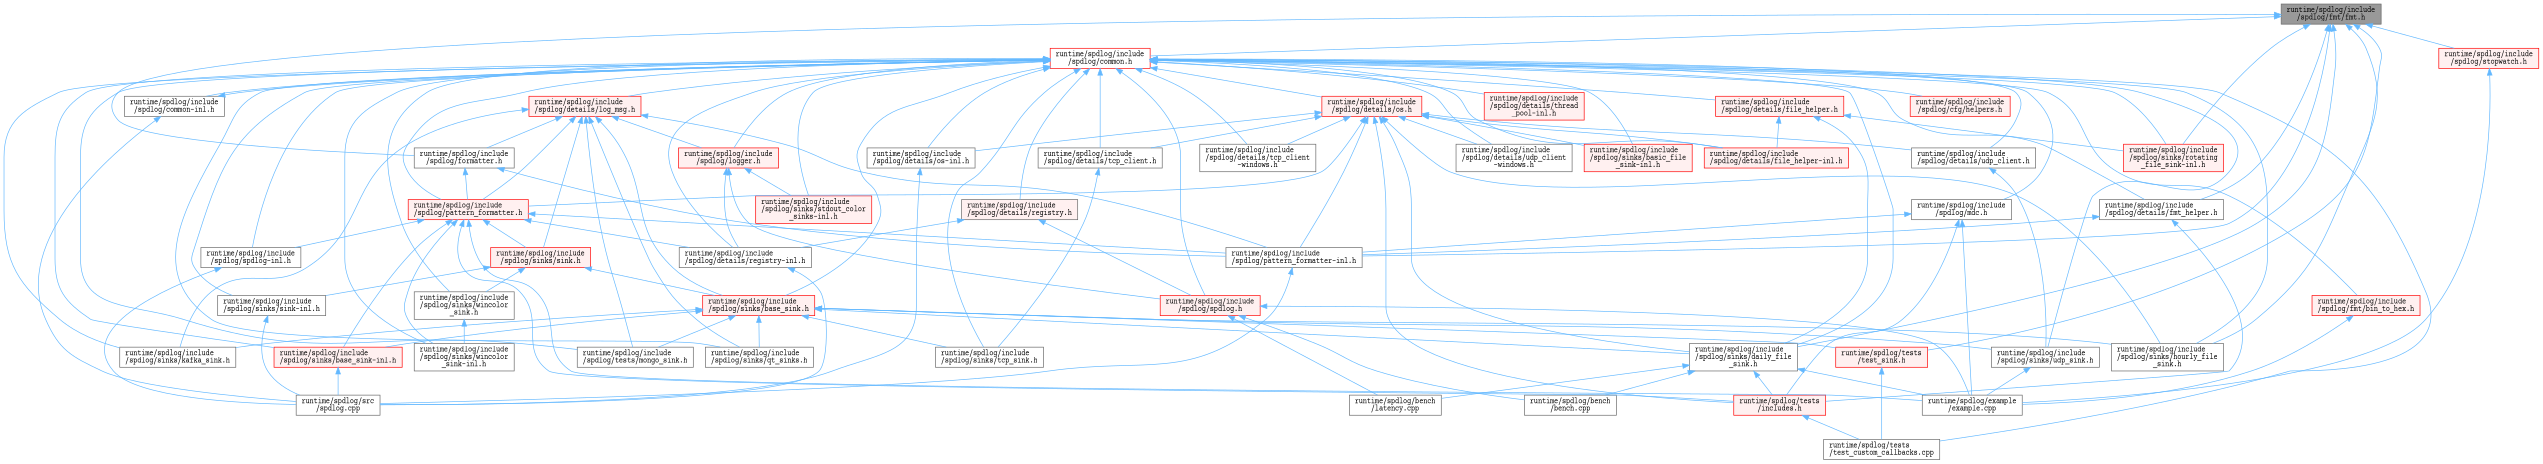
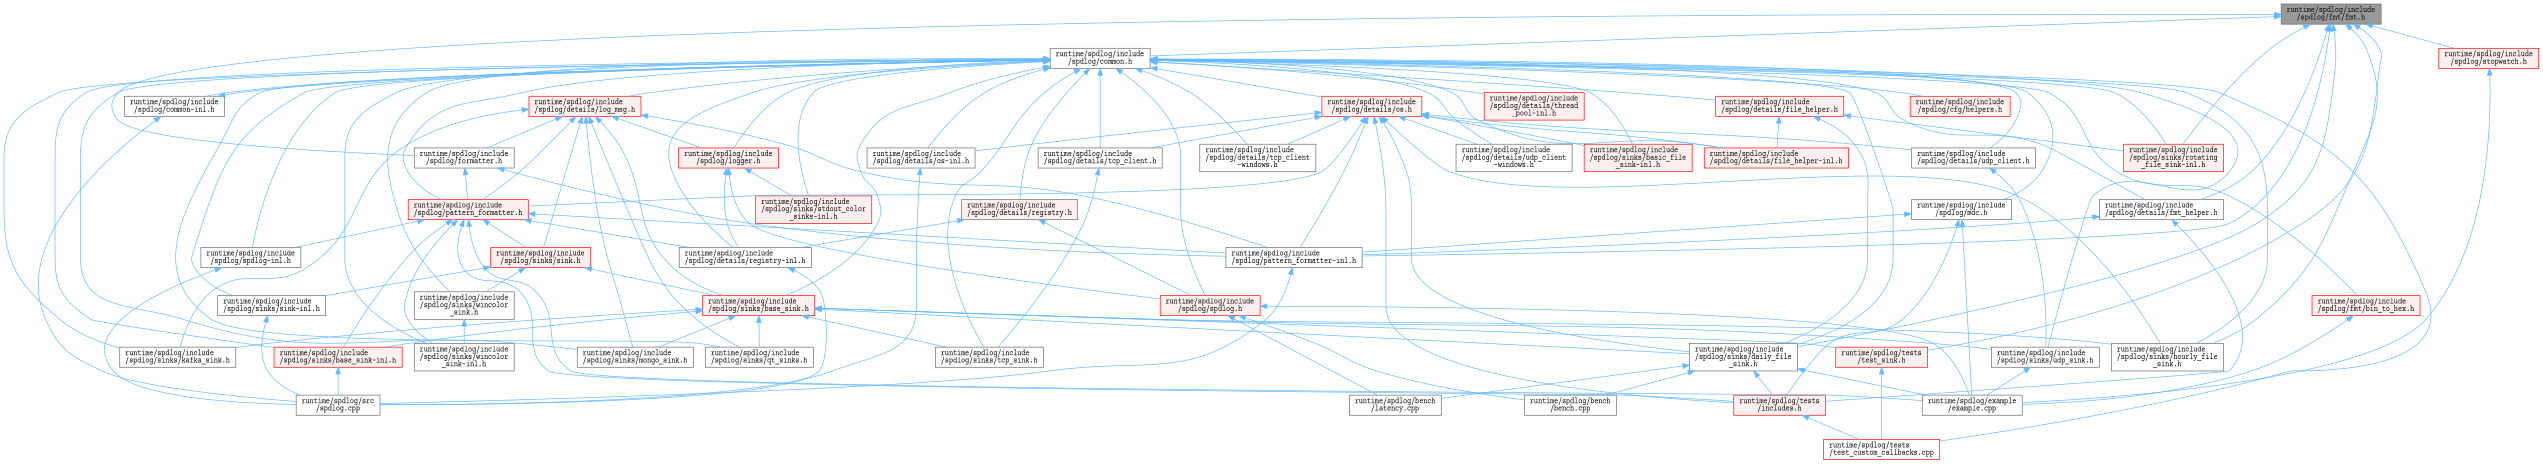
node "runtime/spdlog/include /spdlog/common.h": color red -> grey40
node "runtime/spdlog/include /spdlog/tests/mongo_sink.h": label "runtime/spdlog/include /spdlog/tests/mongo_sink.h" -> "runtime/spdlog/include /spdlog/sinks/mongo_sink.h"
node "runtime/spdlog/tests /test_custom_callbacks.cpp": color grey40 -> red
